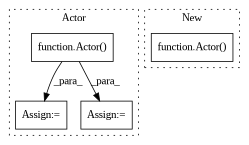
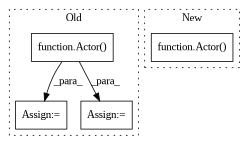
cluster "Actor": label "Actor" -> "Old"
